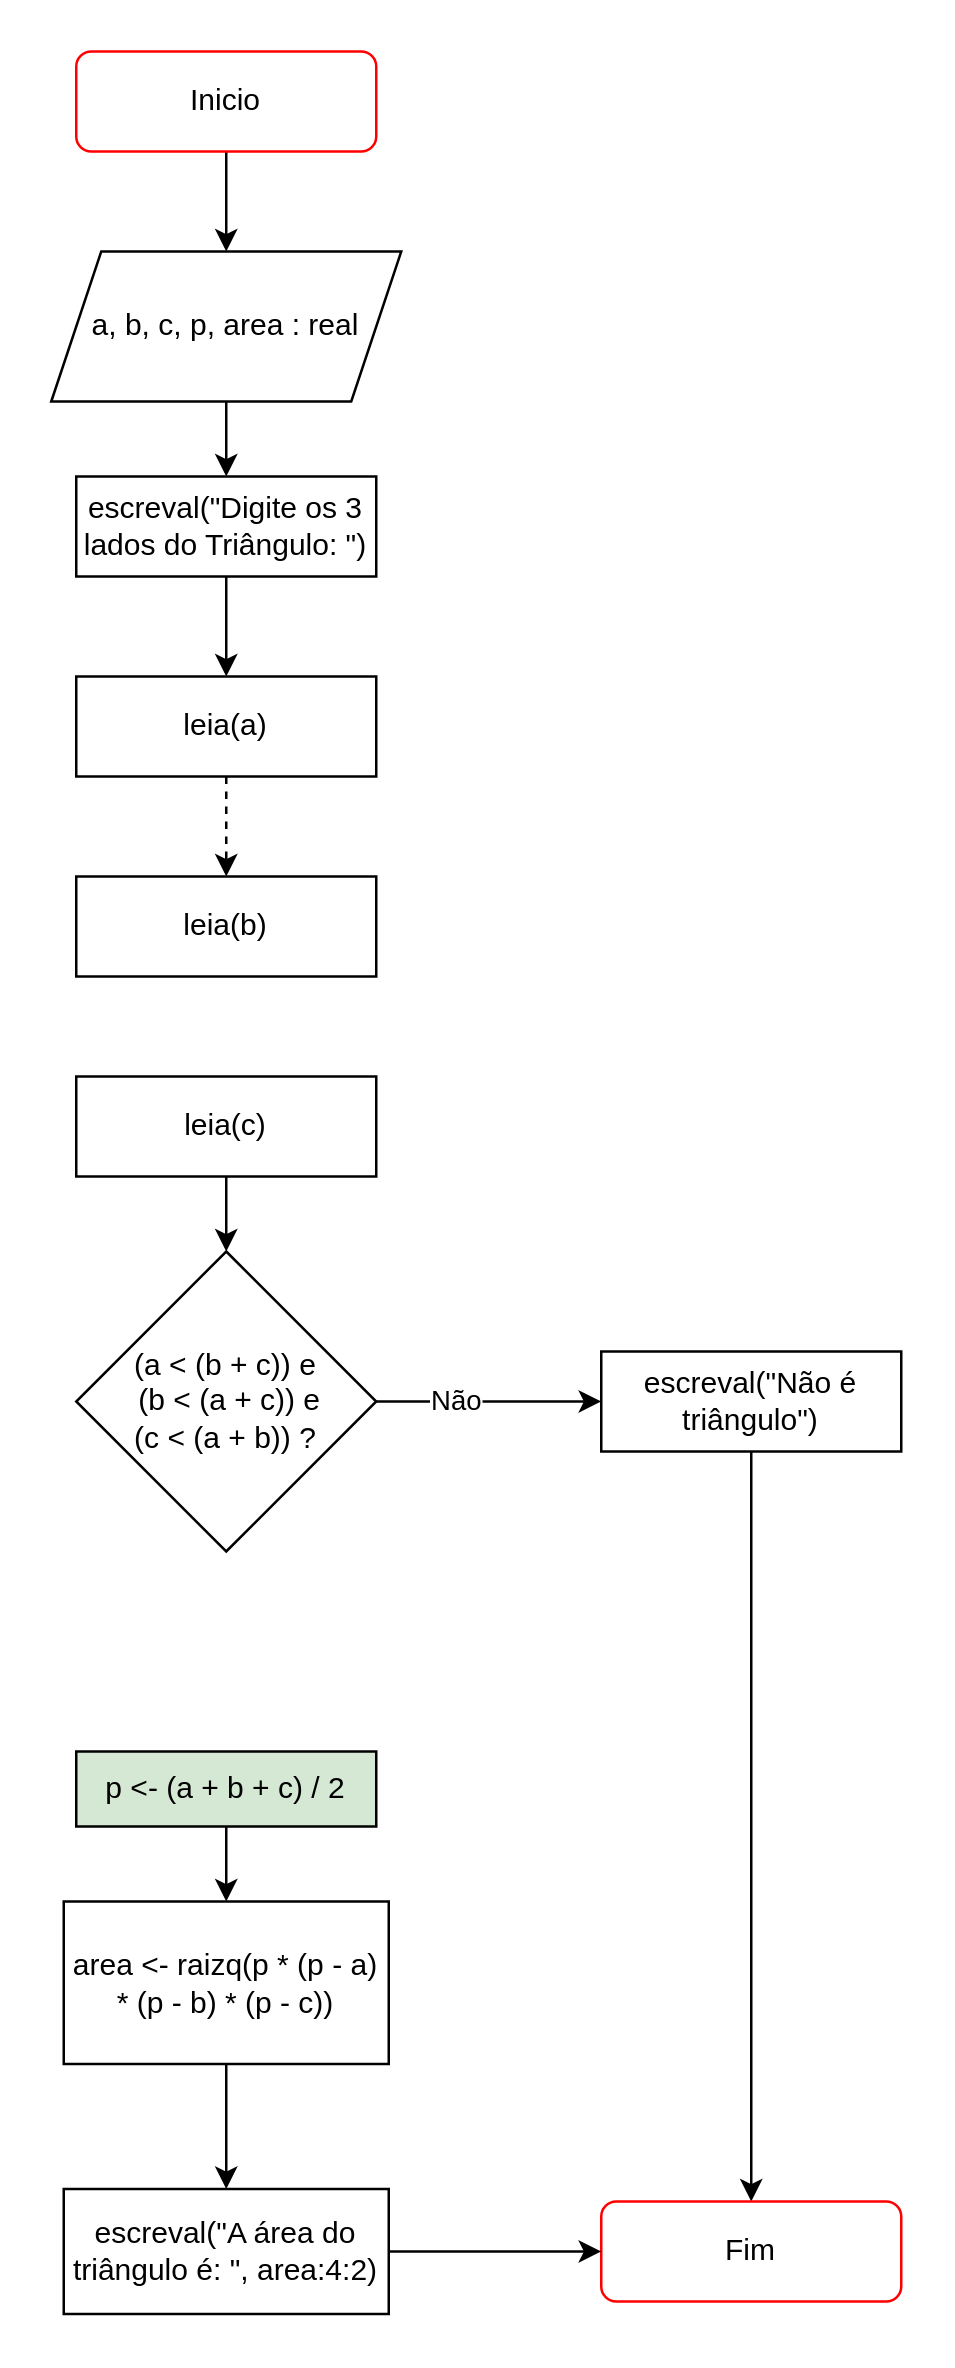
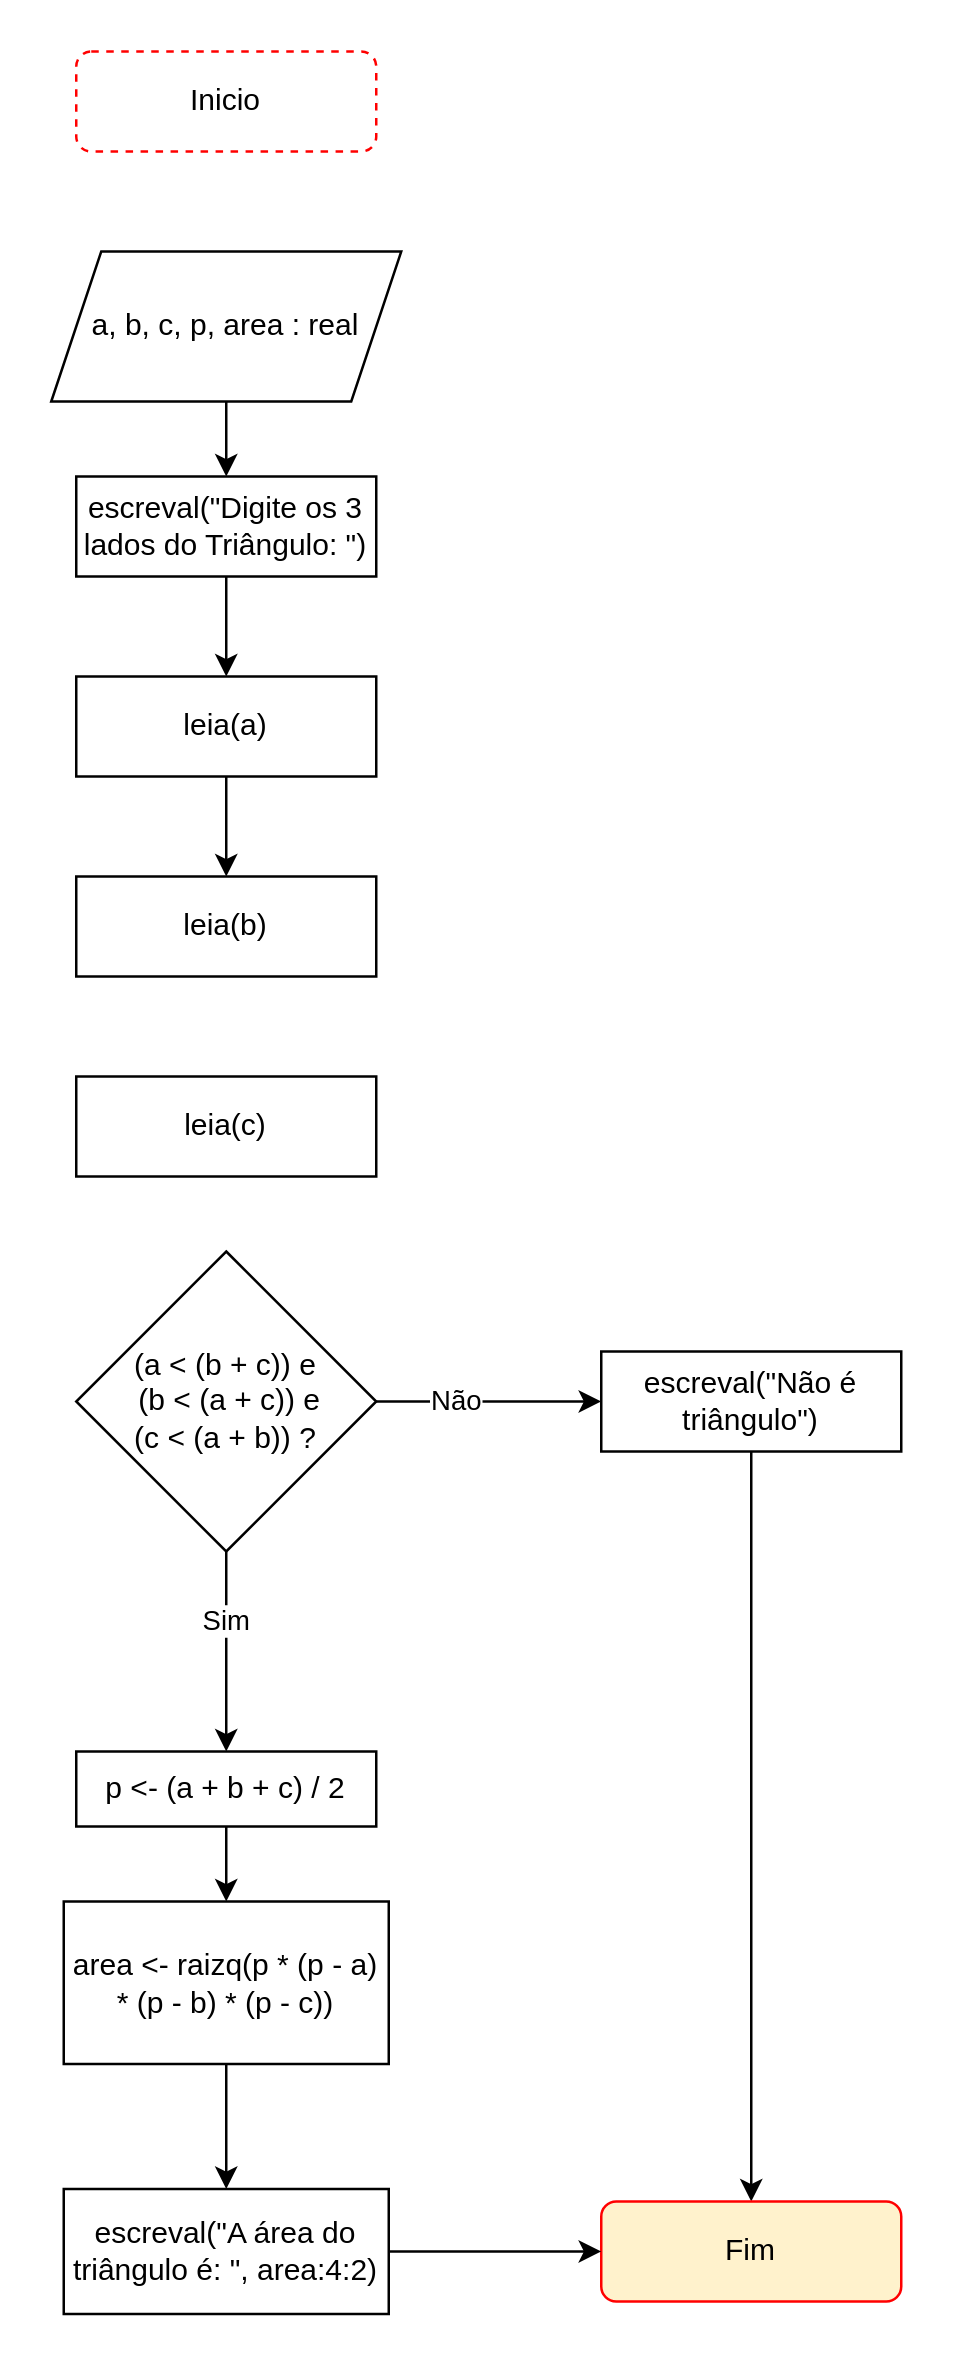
node "Inicio": style solid -> dashed
edge "Inicio" -> "a, b, c, p, area : real": removed
edge "leia(a)" -> "leia(b)": style dashed -> solid
edge "leia(c)" -> "(a < (b + c)) e (b < (a + c)) e (c < (a + b)) ?": removed
edge "(a < (b + c)) e (b < (a + c)) e (c < (a + b)) ?" -> "p <- (a + b + c) / 2": added, label "Sim"
node "p <- (a + b + c) / 2": fillcolor #d5e8d4 -> #ffffff
node "Fim": fillcolor #ffffff -> #fff2cc
